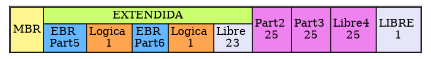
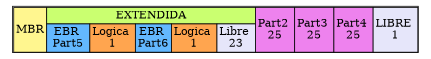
node "MBR": text "Libre4" -> "Part4"
